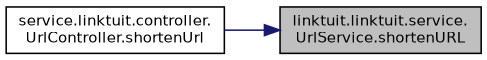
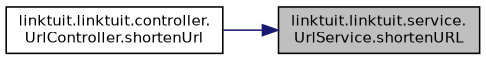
node "service.linktuit.controller. UrlController.shortenUrl": label "service.linktuit.controller. UrlController.shortenUrl" -> "linktuit.linktuit.controller. UrlController.shortenUrl"
